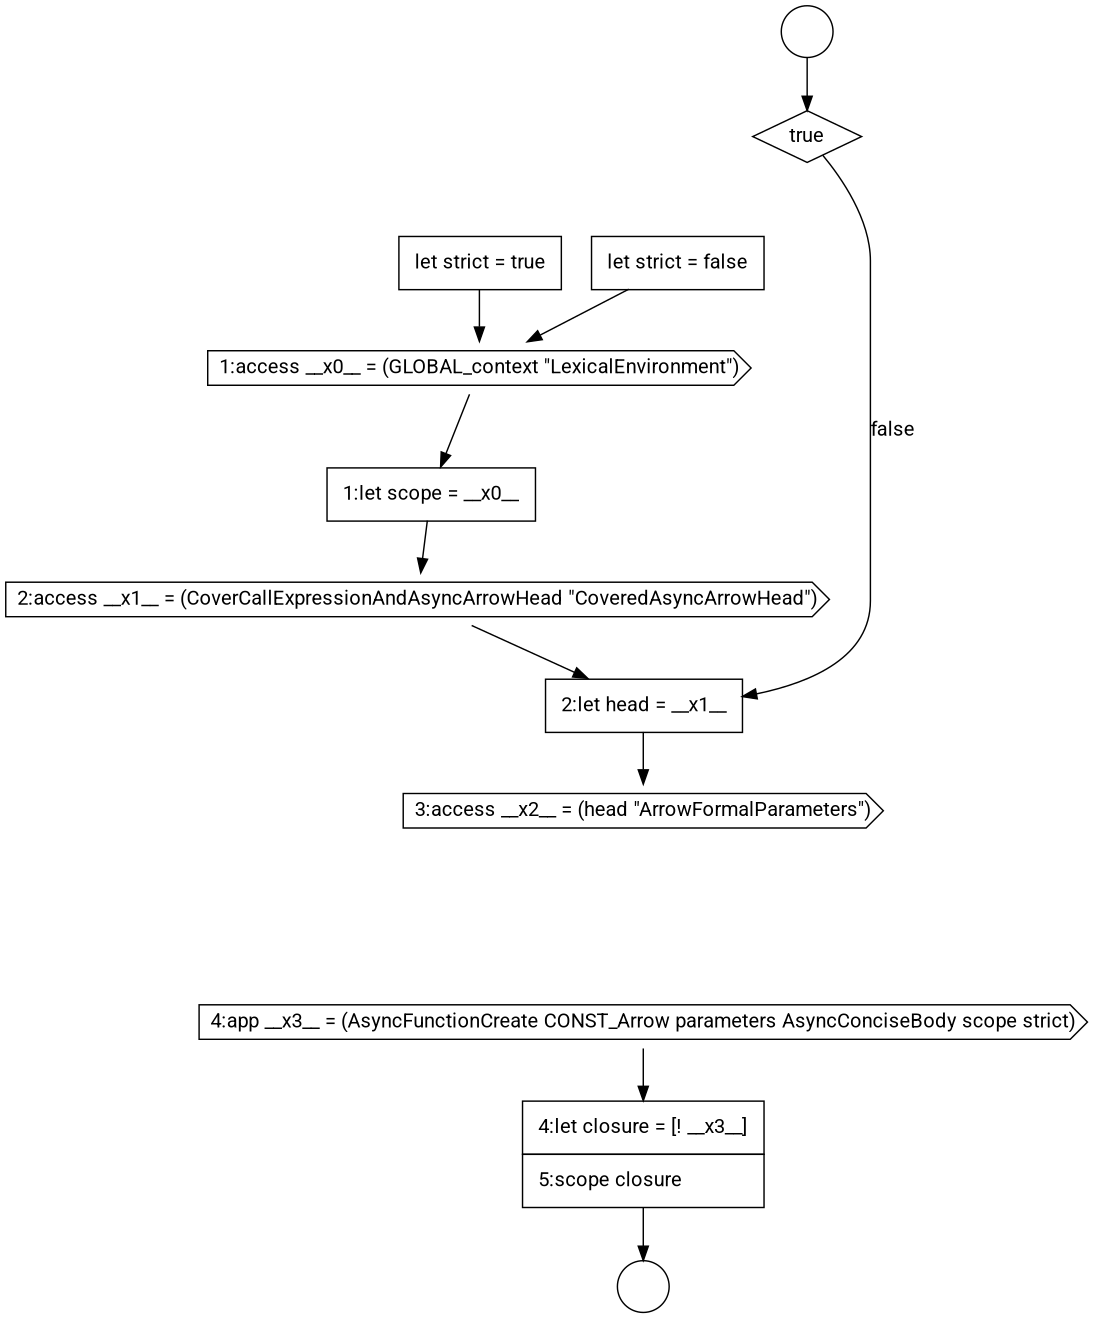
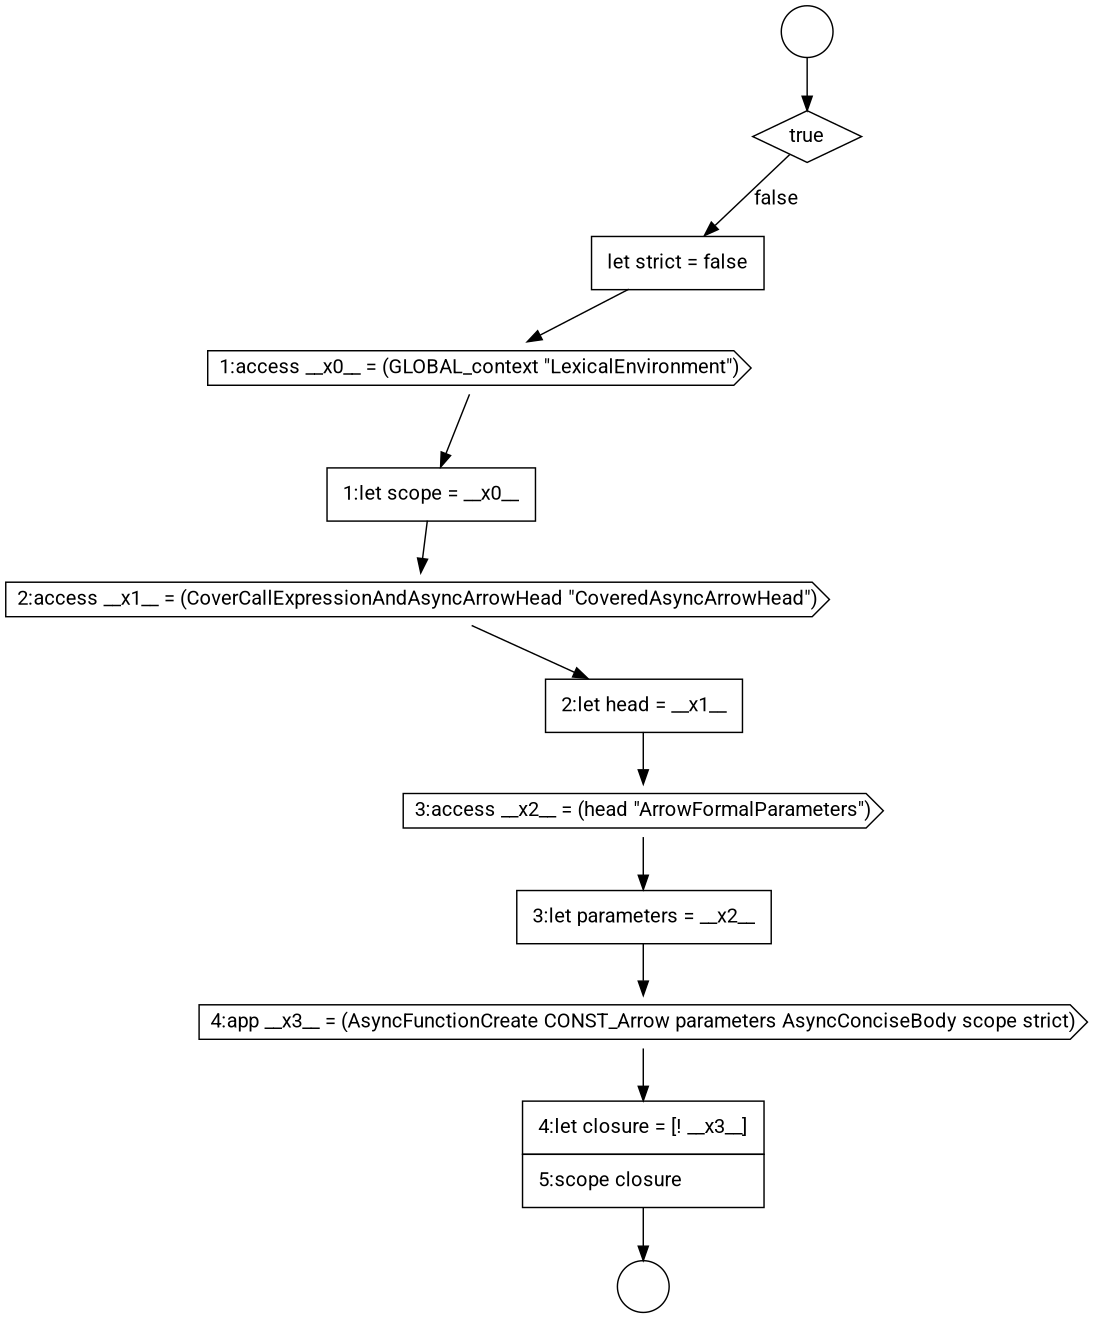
node "let strict = true": removed
edge "true" -> "2:let head = __x1__": now "true" -> "let strict = false"
node "3:let parameters = __x2__": added
